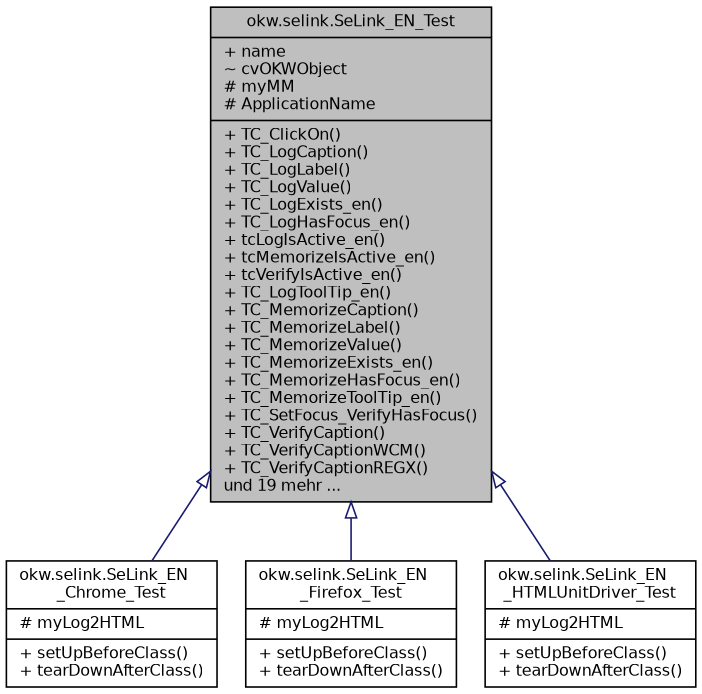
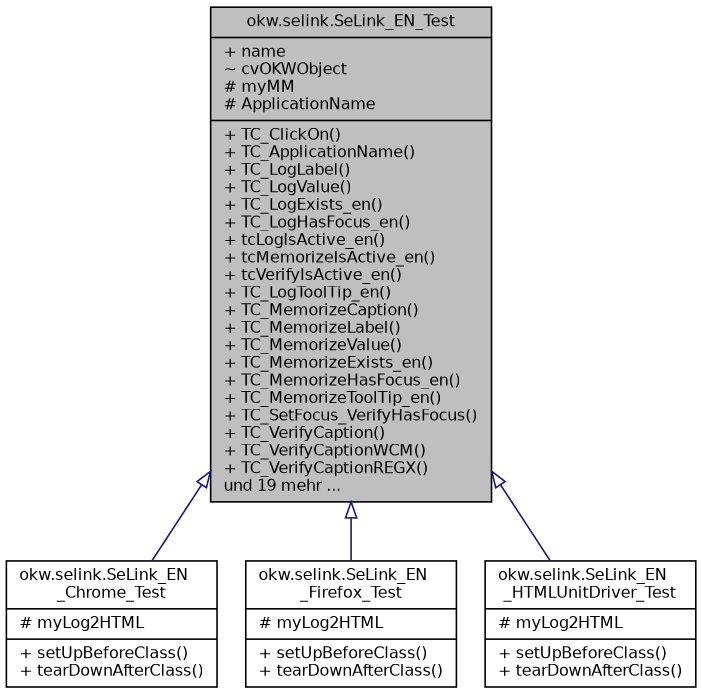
node "okw.selink.SeLink_EN_Test": text "+ TC_LogCaption()" -> "+ TC_ApplicationName()"
